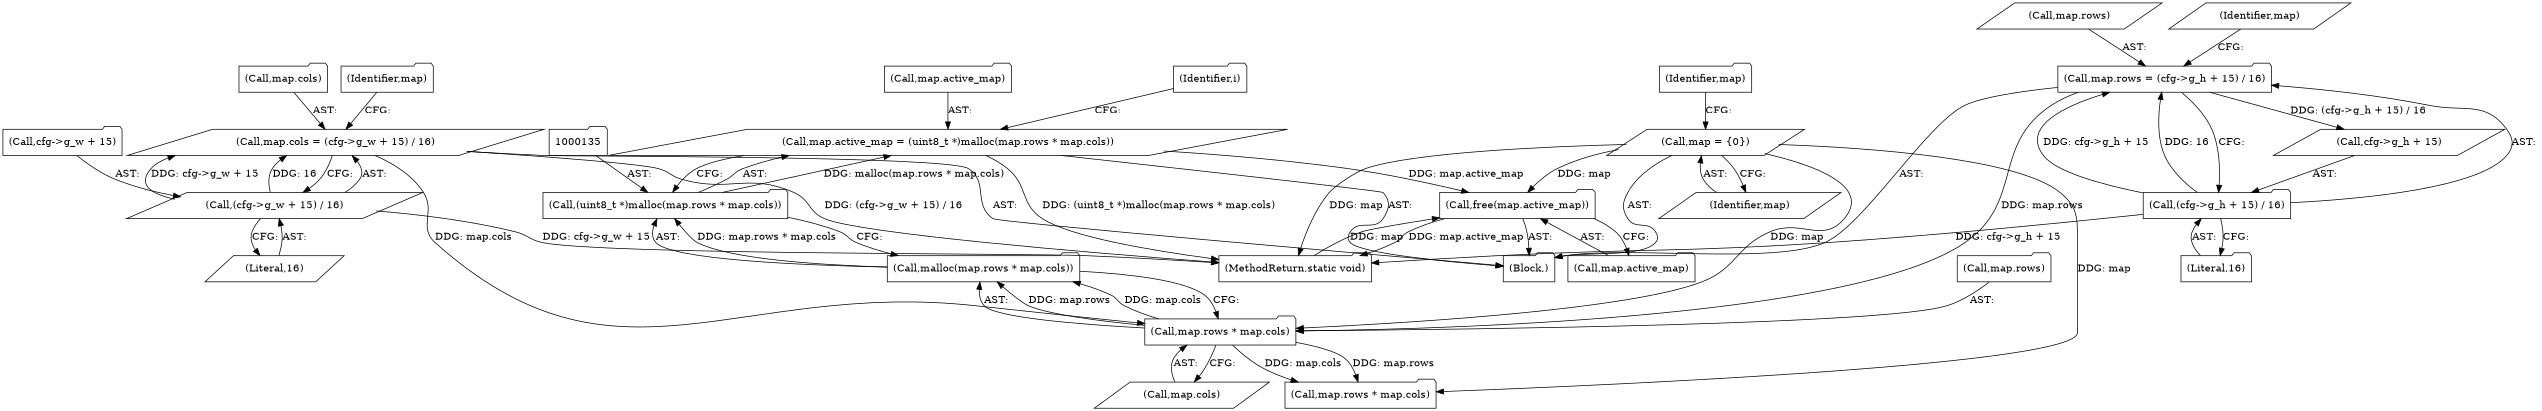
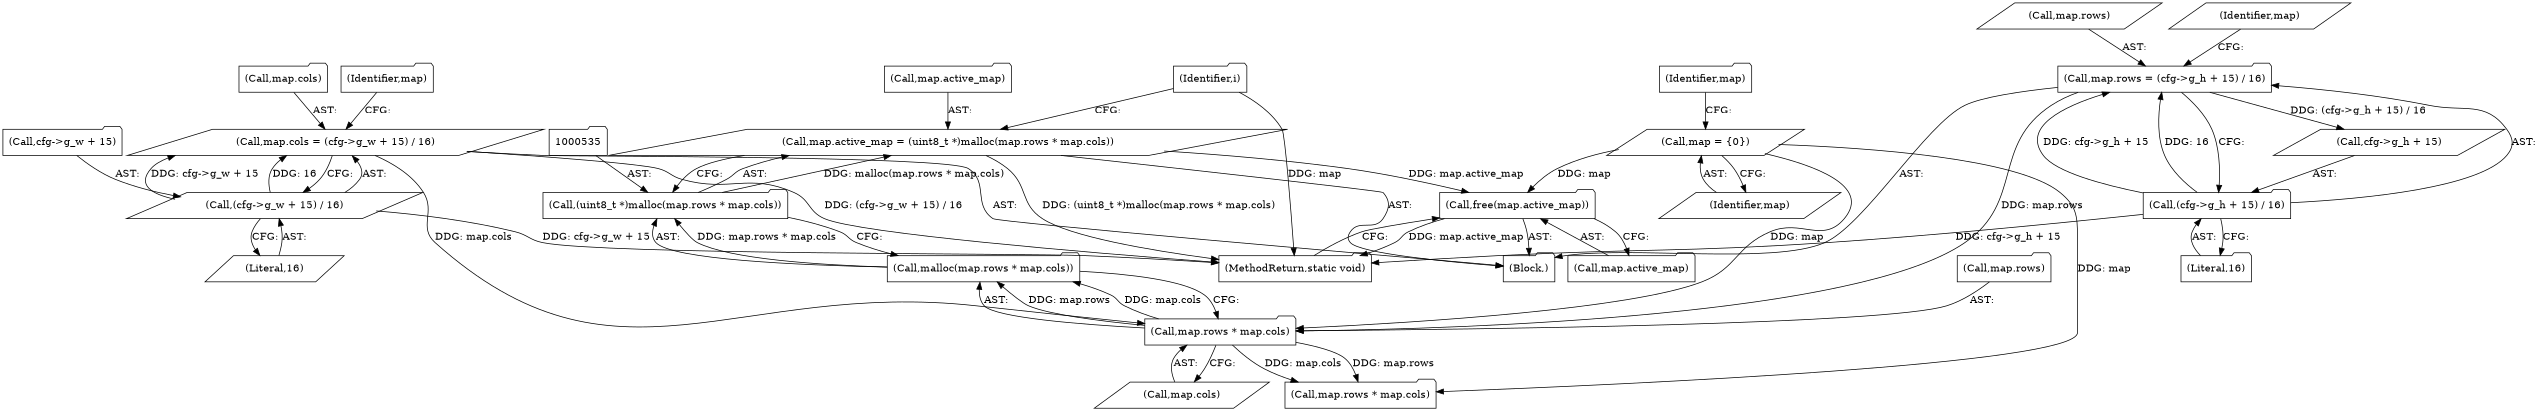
node "1000135": label "1000135" -> "1000535"
edge "(Call,map = {0})" -> "(MethodReturn,static void)": now "(Identifier,i)" -> "(MethodReturn,static void)"
edge "(Call,map = {0})" -> "(Block,)": removed, label "AST:"
edge "(MethodReturn,static void)" -> "(Call,free(map.active_map))": label "DDG: map" -> "CFG: "
